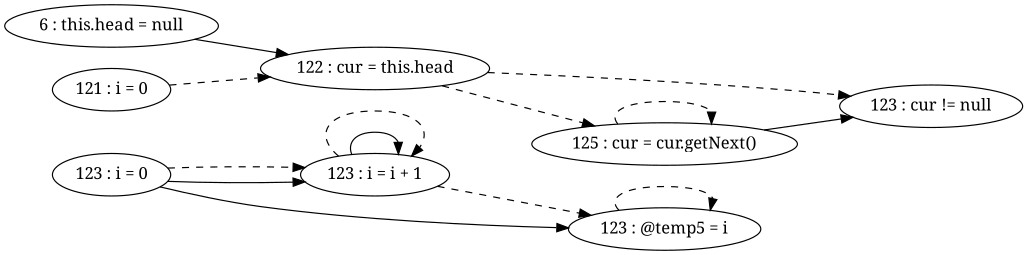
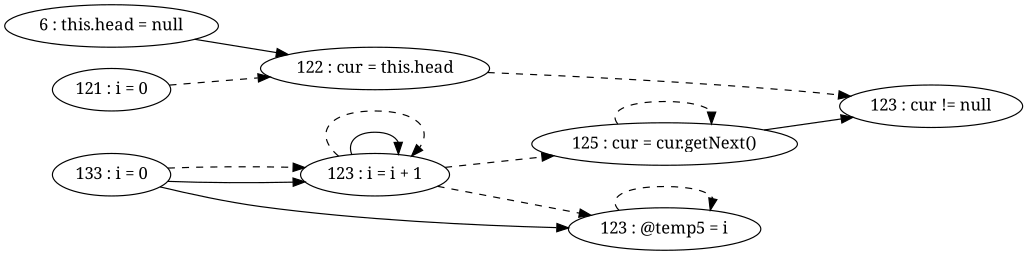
edge "122 : cur = this.head" -> "125 : cur = cur.getNext()": now "123 : i = i + 1" -> "125 : cur = cur.getNext()"
node "123 : i = 0": label "123 : i = 0" -> "133 : i = 0"
